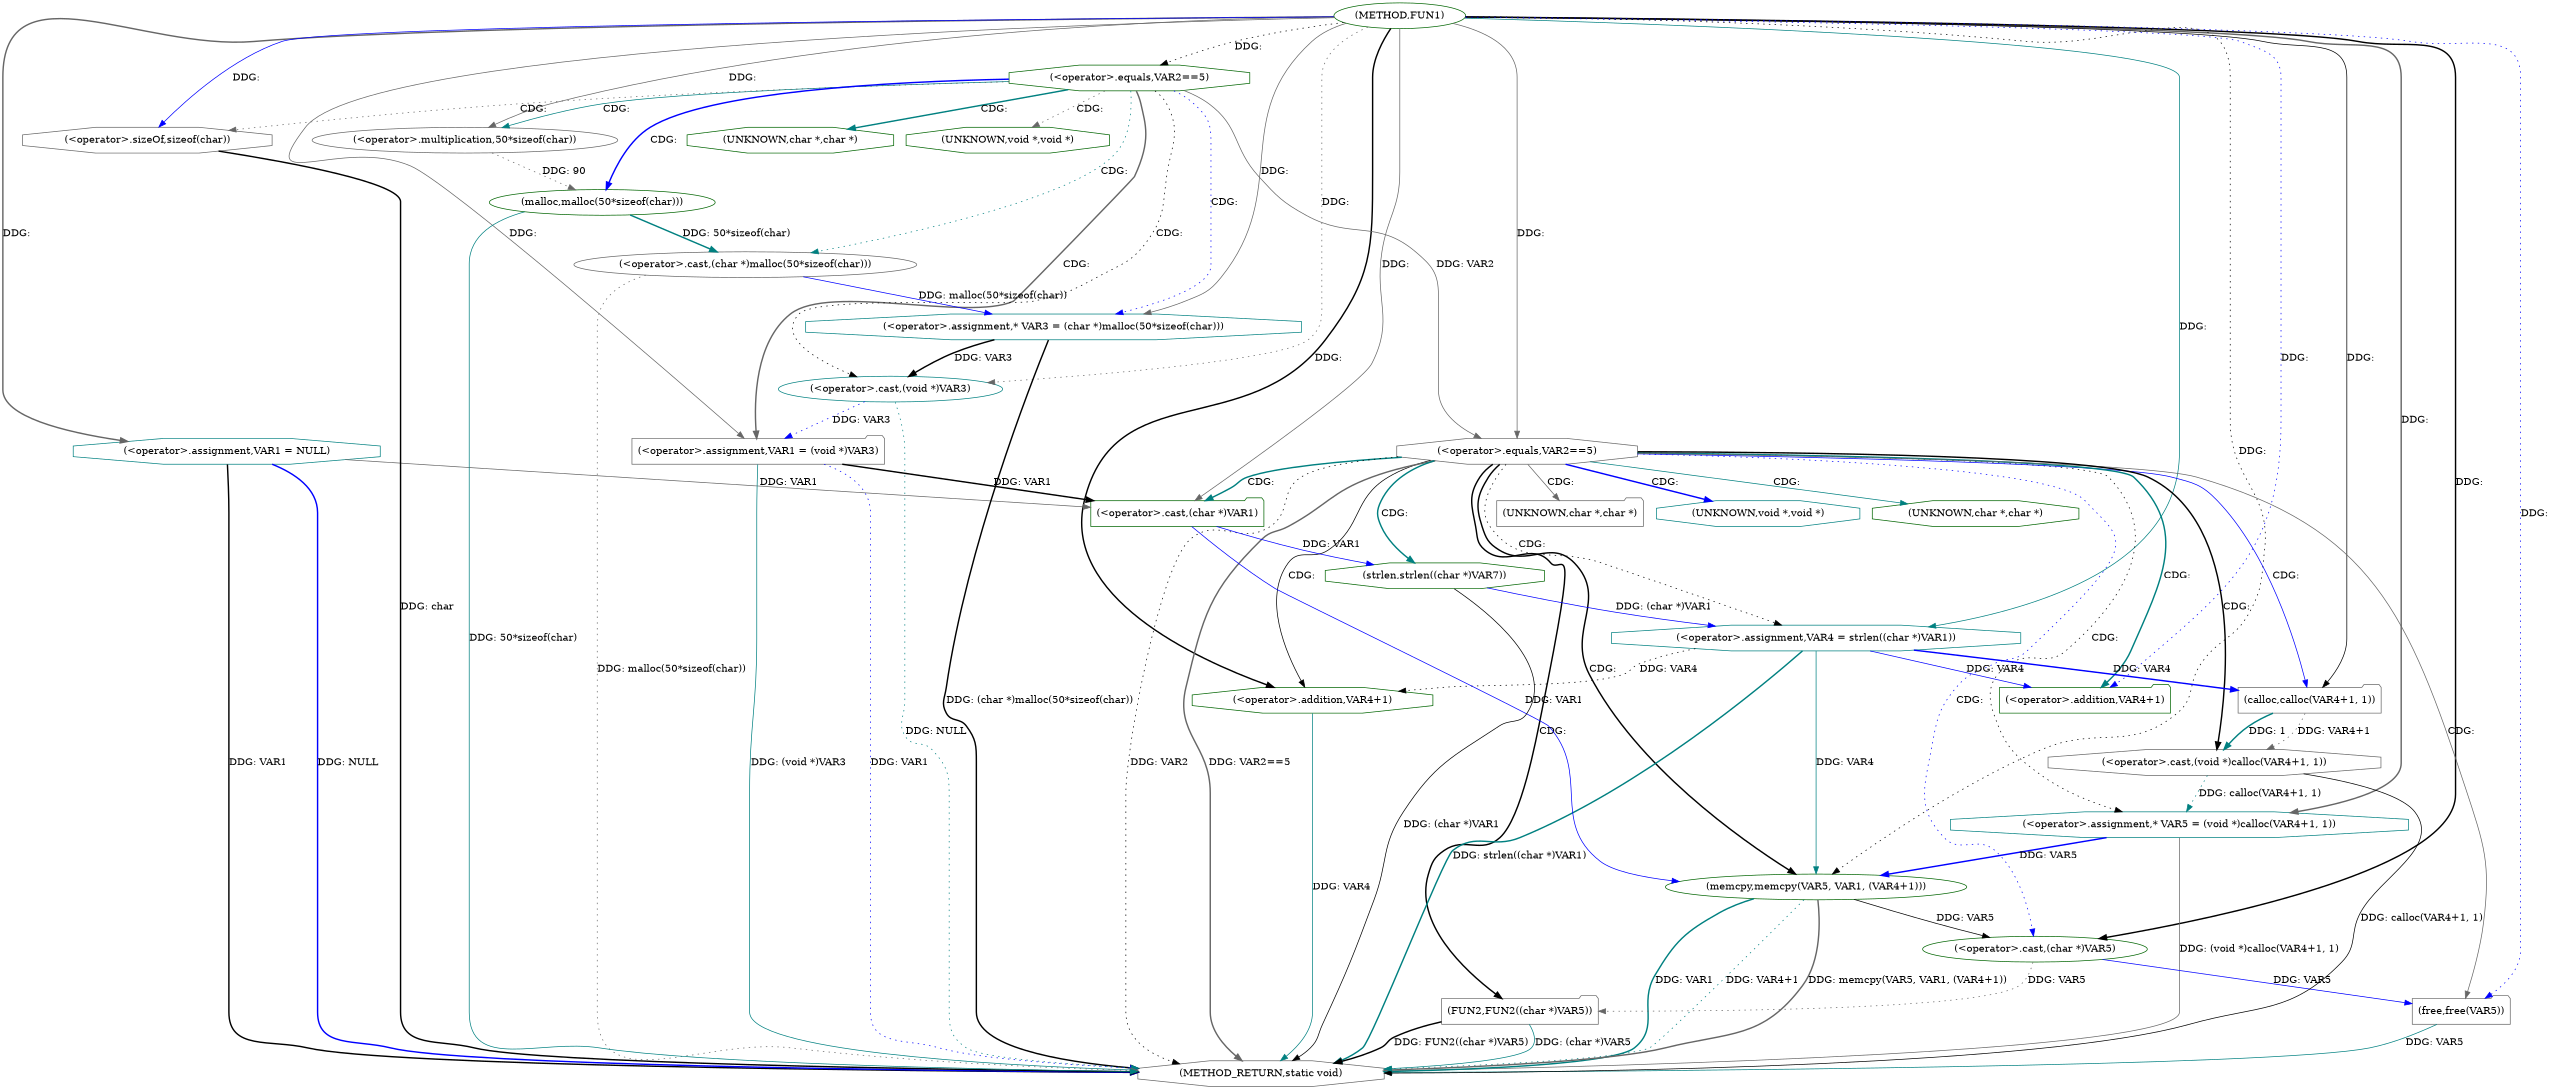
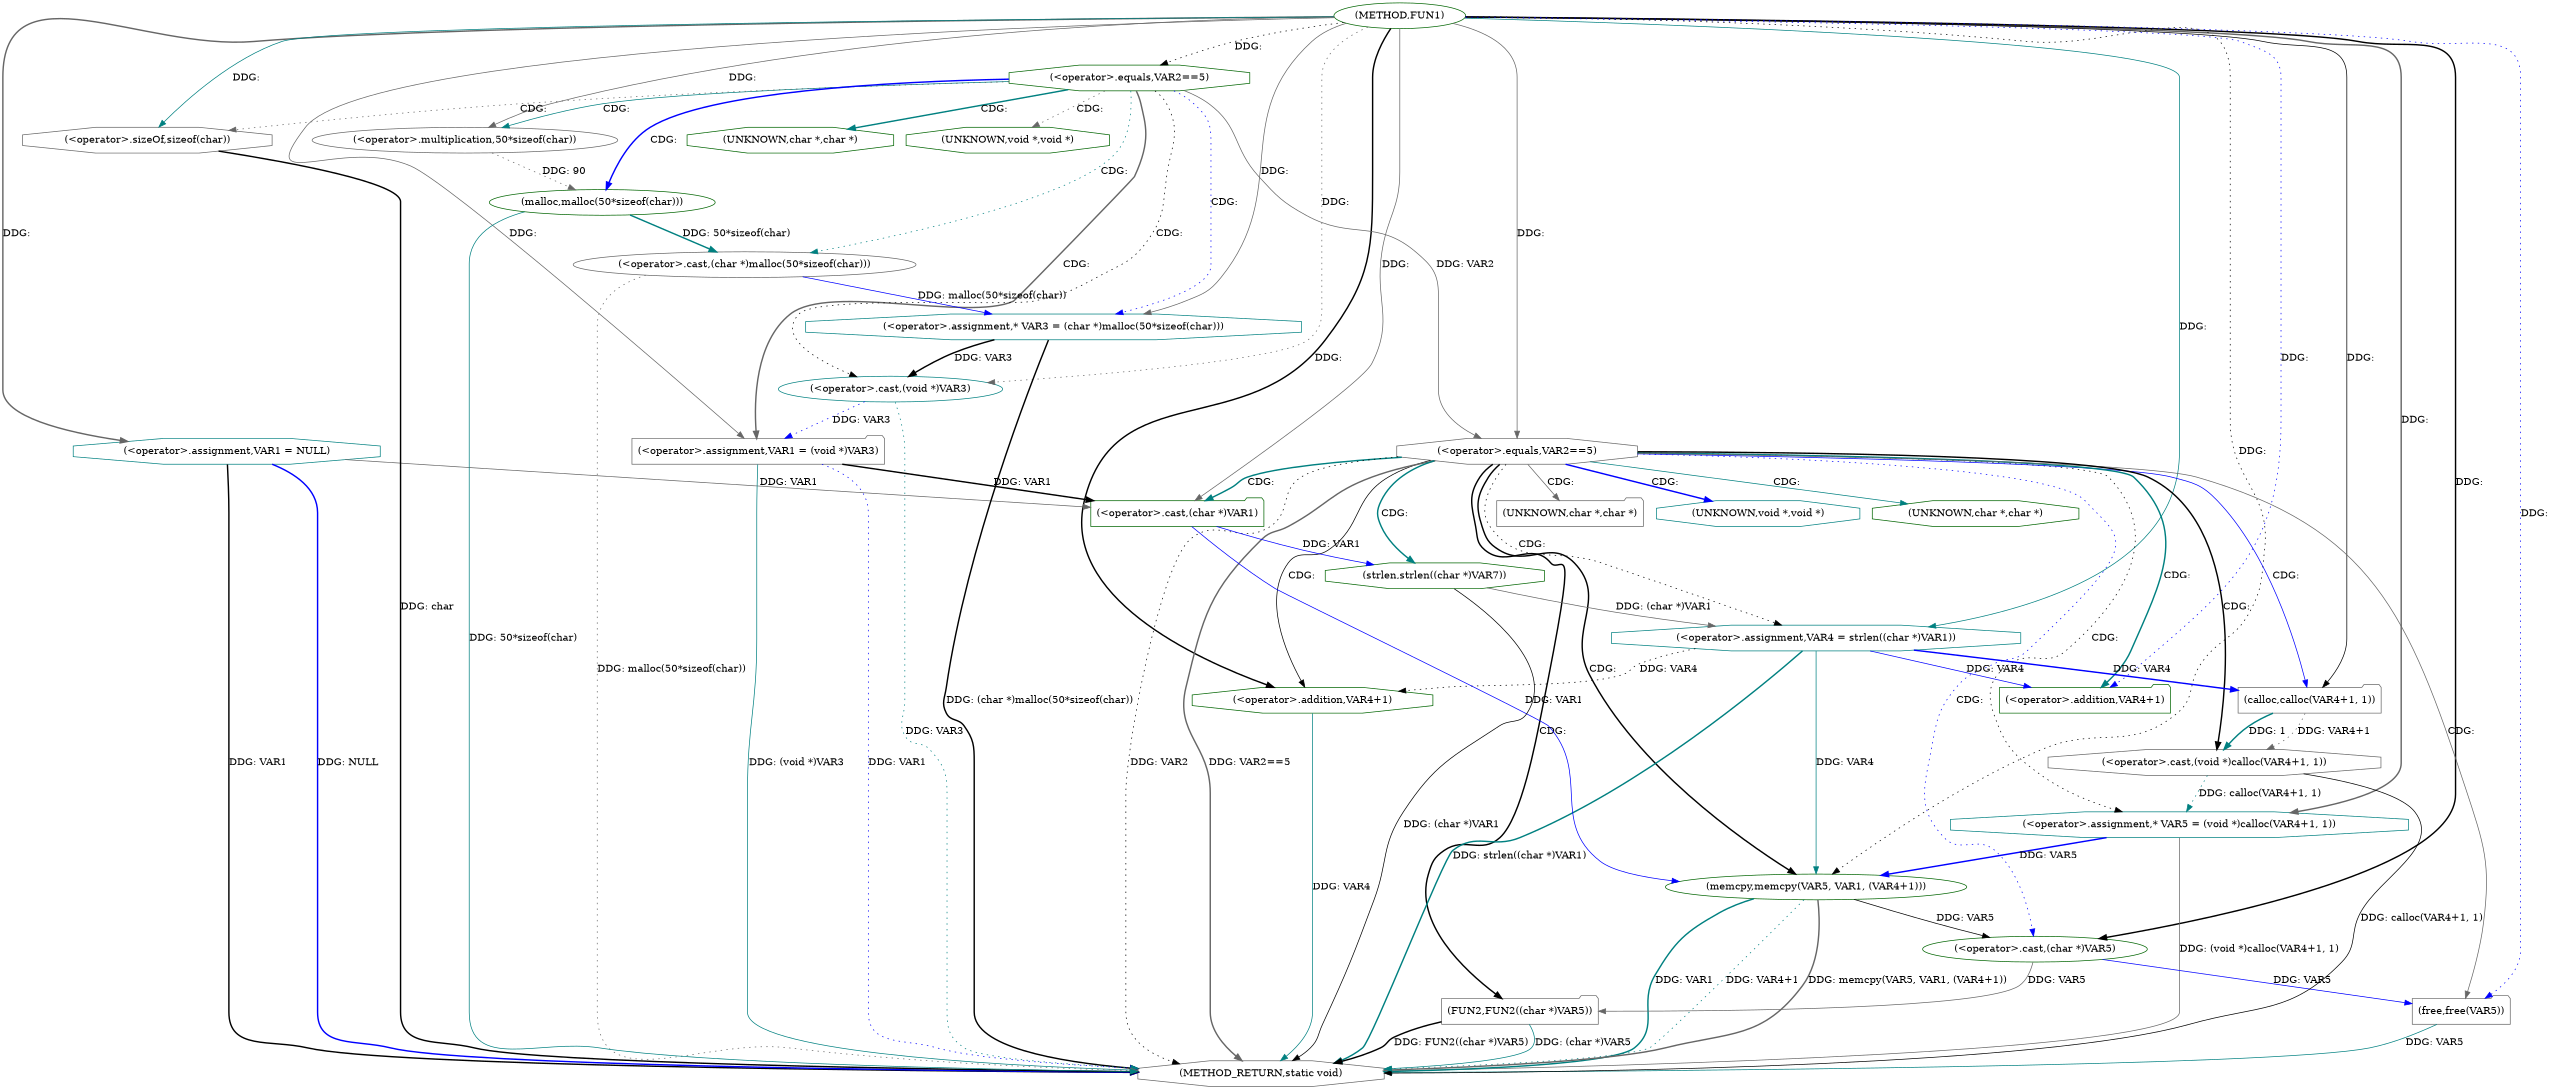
edge "(METHOD,FUN1)" -> "(<operator>.sizeOf,sizeof(char))": color blue -> teal
edge "(strlen,strlen((char *)VAR7))" -> "(<operator>.assignment,VAR4 = strlen((char *)VAR1))": color blue -> gray40
edge "(<operator>.cast,(void *)VAR3)" -> "(METHOD_RETURN,static void)": label "DDG: NULL" -> "DDG: VAR3"
edge "(<operator>.cast,(char *)VAR5)" -> "(FUN2,FUN2((char *)VAR5))": style dotted -> solid
